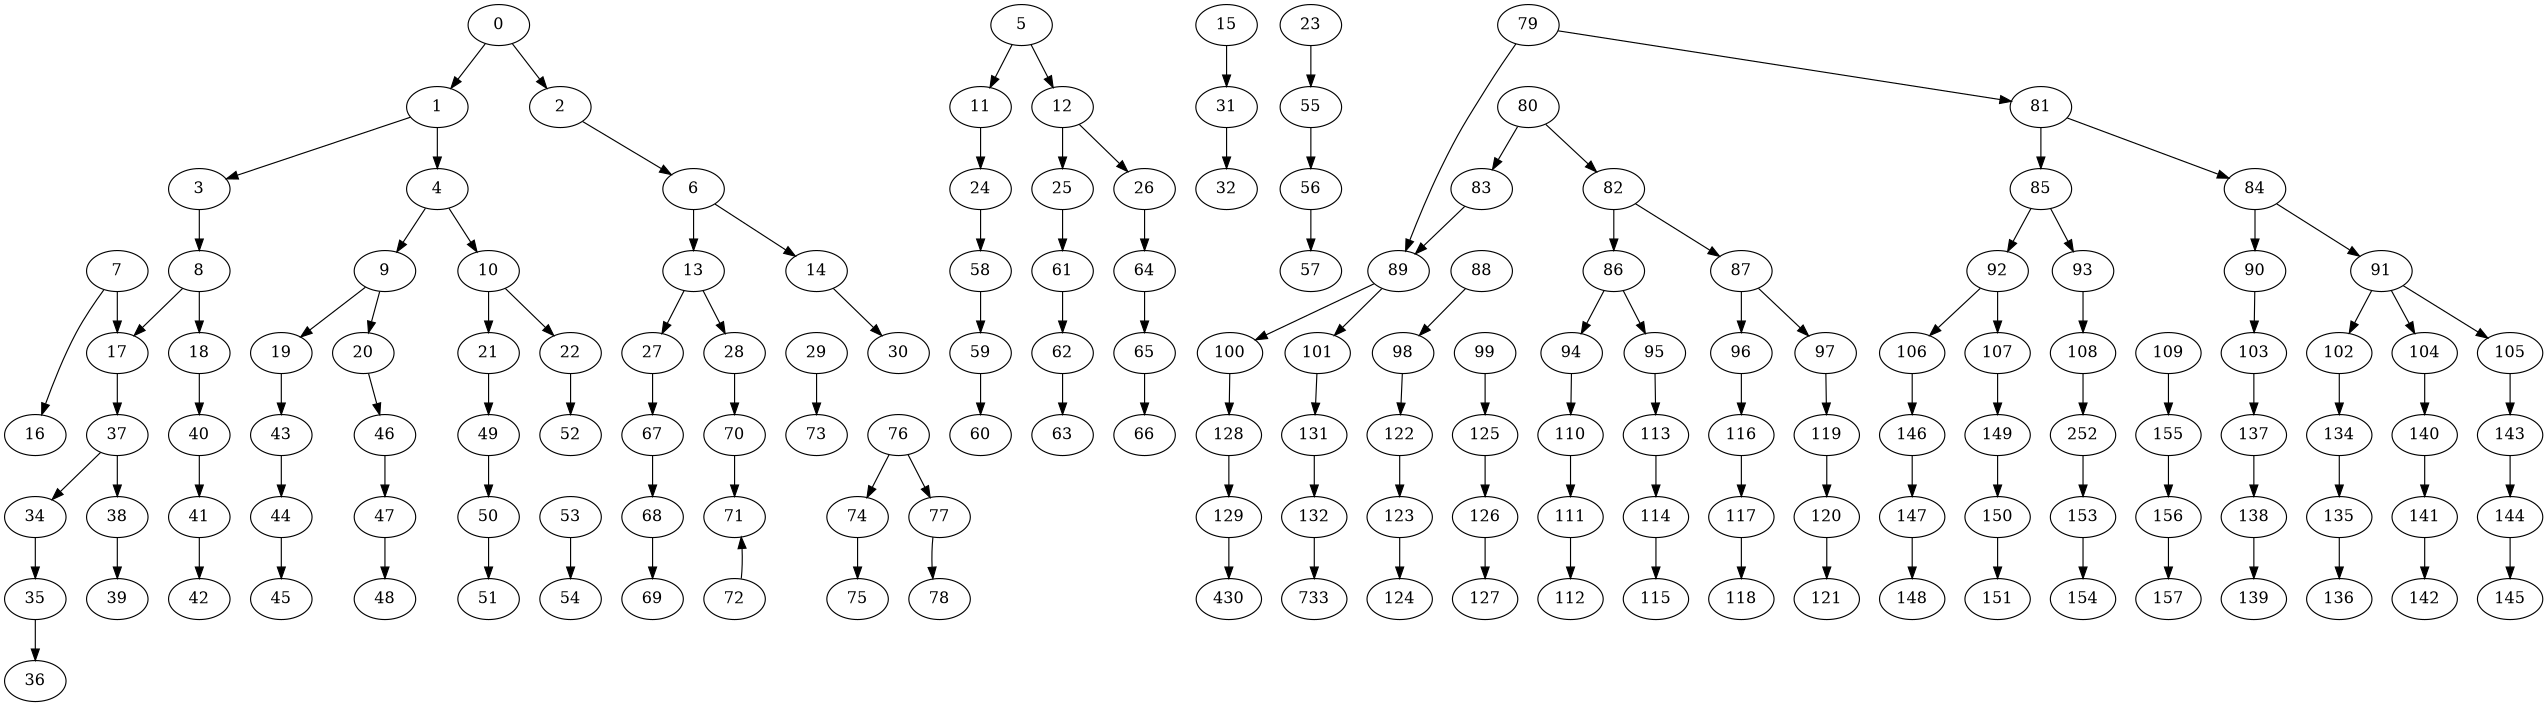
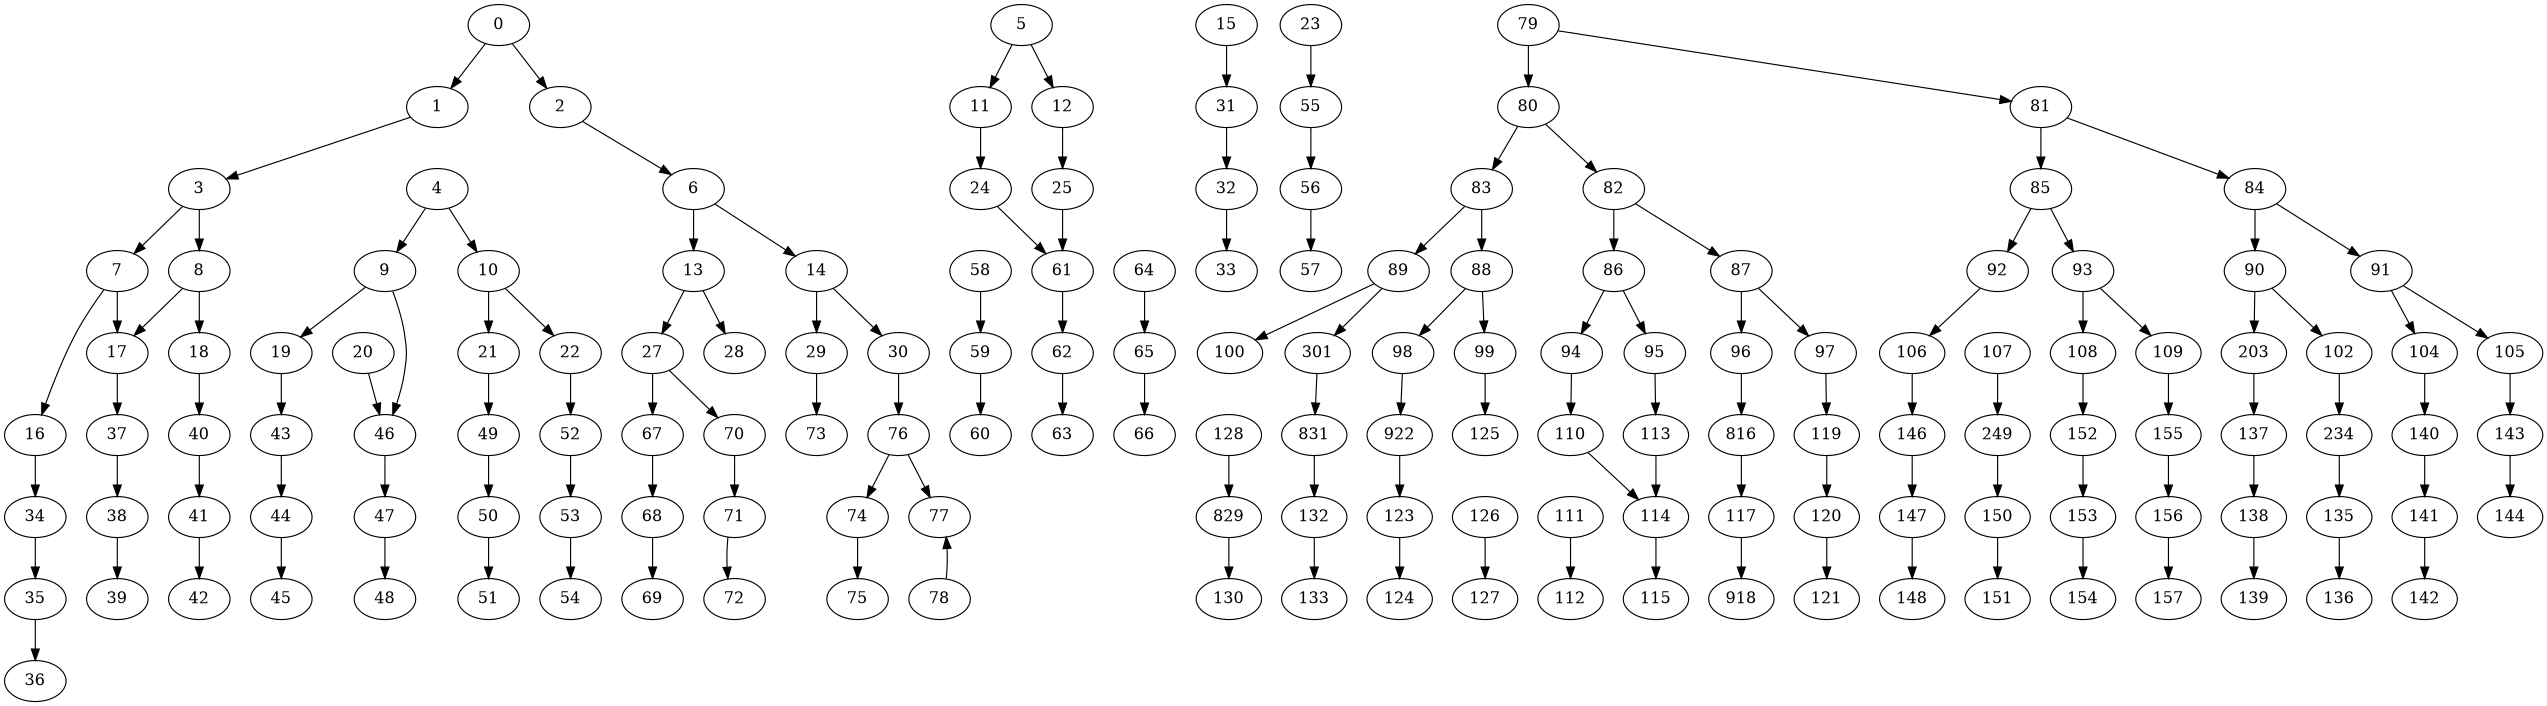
edge "79" -> "89": now "79" -> "80"
edge "1" -> "4": removed
node "26": removed
edge "24" -> "58": now "24" -> "61"
edge "83" -> "88": added
edge "3" -> "7": added
node "33": added
edge "14" -> "29": added
edge "88" -> "99": added
edge "92" -> "107": removed
edge "9" -> "20": now "9" -> "46"
edge "91" -> "102": now "90" -> "102"
edge "93" -> "109": added
node "101": label "101" -> "301"
node "103": label "103" -> "203"
edge "28" -> "70": now "27" -> "70"
edge "30" -> "76": added
edge "100" -> "128": removed
node "131": label "131" -> "831"
node "122": label "122" -> "922"
node "116": label "116" -> "816"
node "149": label "149" -> "249"
node "252": label "252" -> "152"
node "134": label "134" -> "234"
edge "52" -> "53": added
edge "125" -> "126": removed
edge "110" -> "111": now "110" -> "114"
edge "37" -> "34": now "16" -> "34"
node "129": label "129" -> "829"
edge "77" -> "78": reversed
edge "72" -> "71": reversed
node "430": label "430" -> "130"
node "733": label "733" -> "133"
node "118": label "118" -> "918"
node "145": removed
